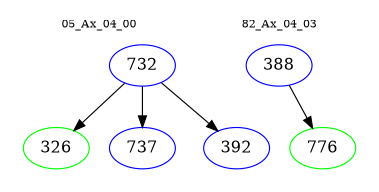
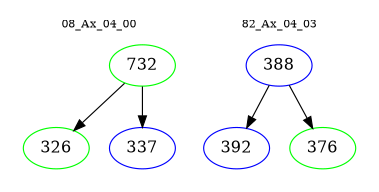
cluster "05_Ax_04_00": label "05_Ax_04_00" -> "08_Ax_04_00"
node "732": color blue -> green
edge "732" -> "392": now "388" -> "392"
node "737": label "737" -> "337"
node "776": label "776" -> "376"
